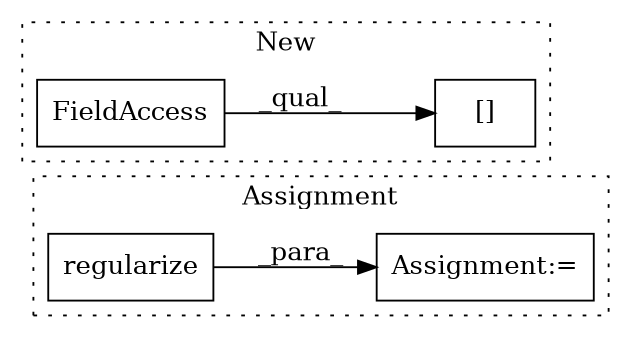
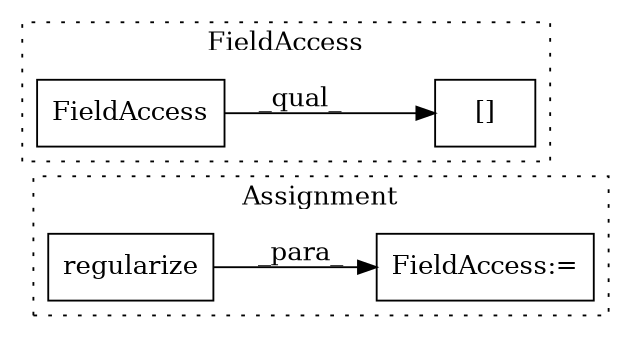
cluster "New": label "New" -> "FieldAccess"
node "Assignment:=": label "Assignment:=" -> "FieldAccess:="
